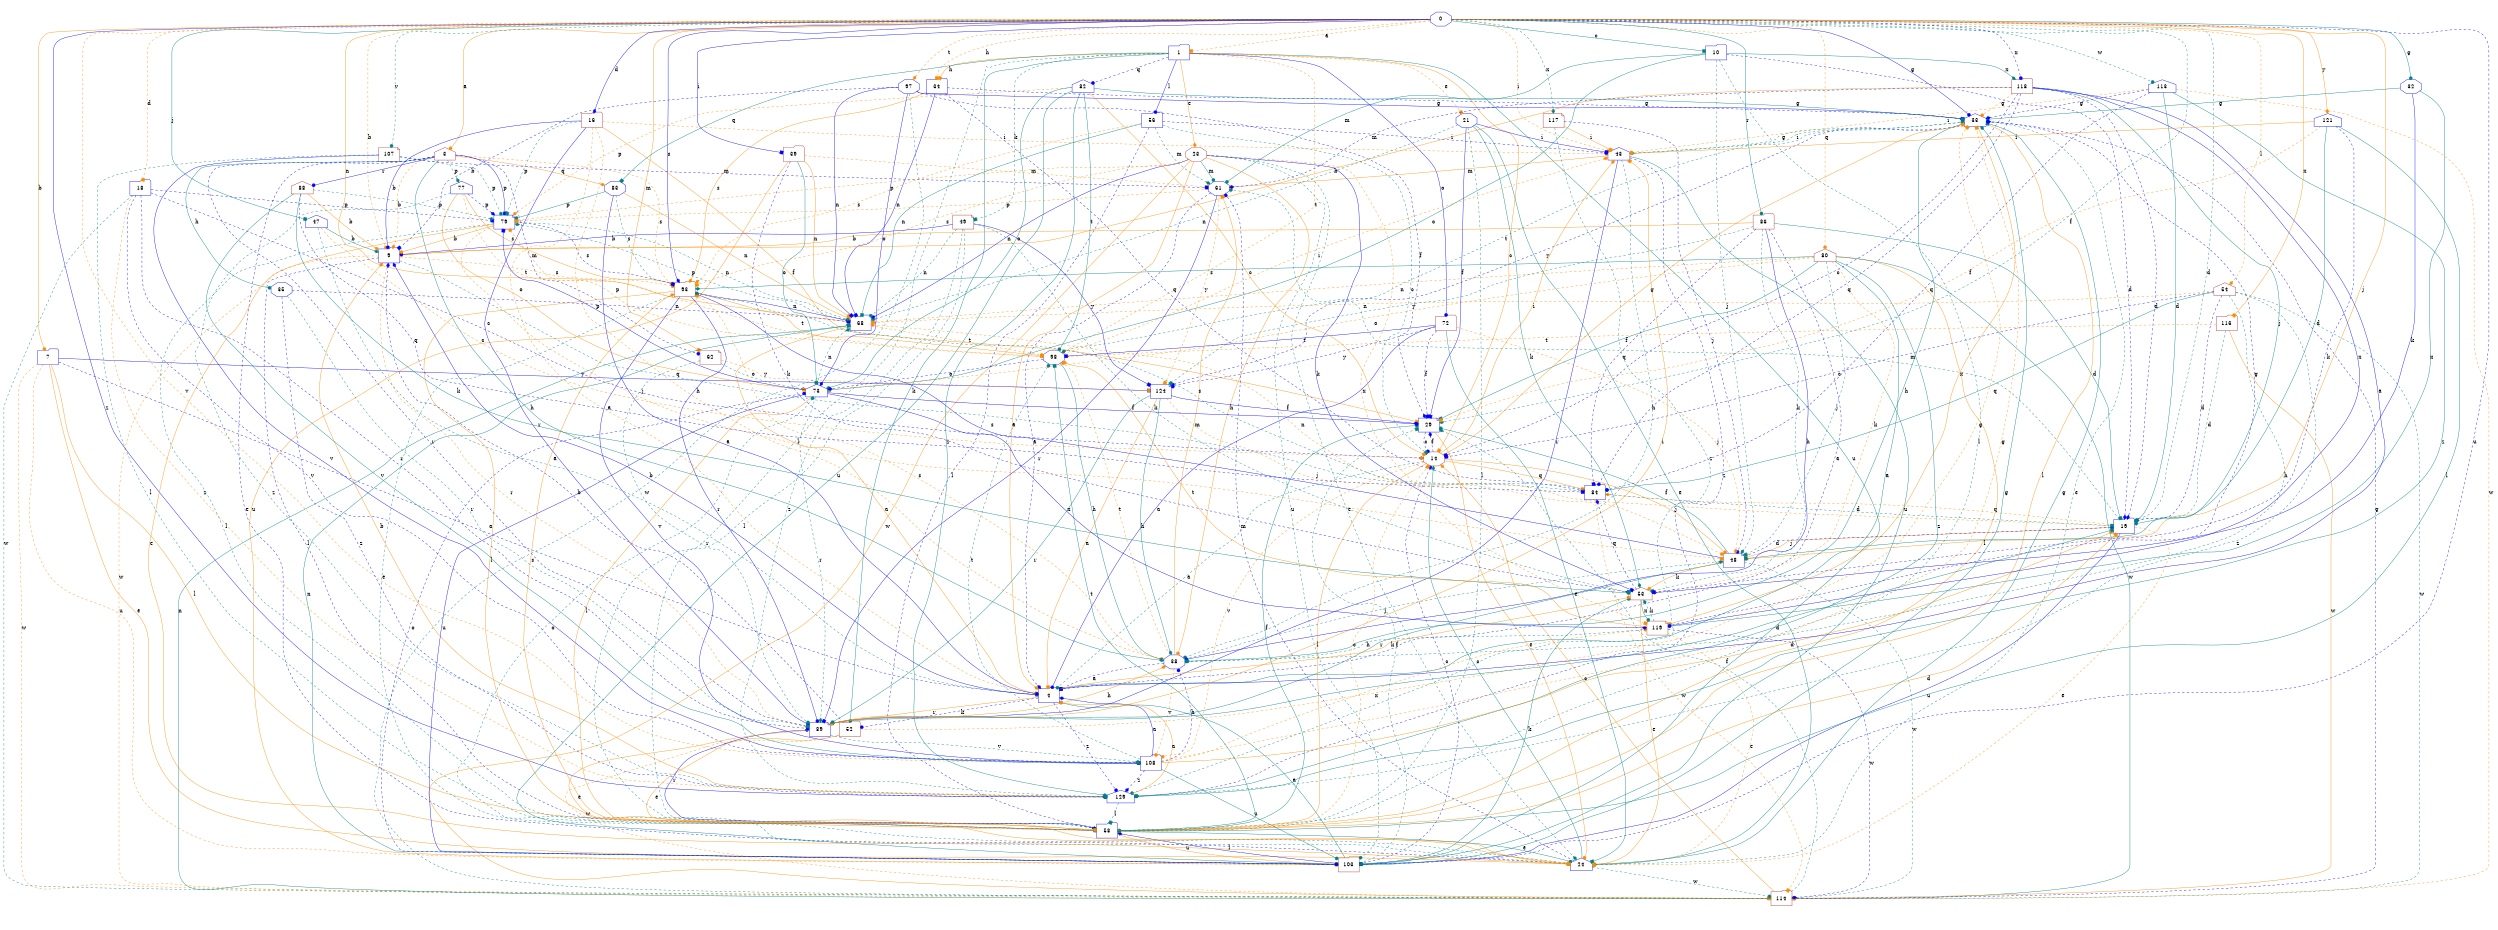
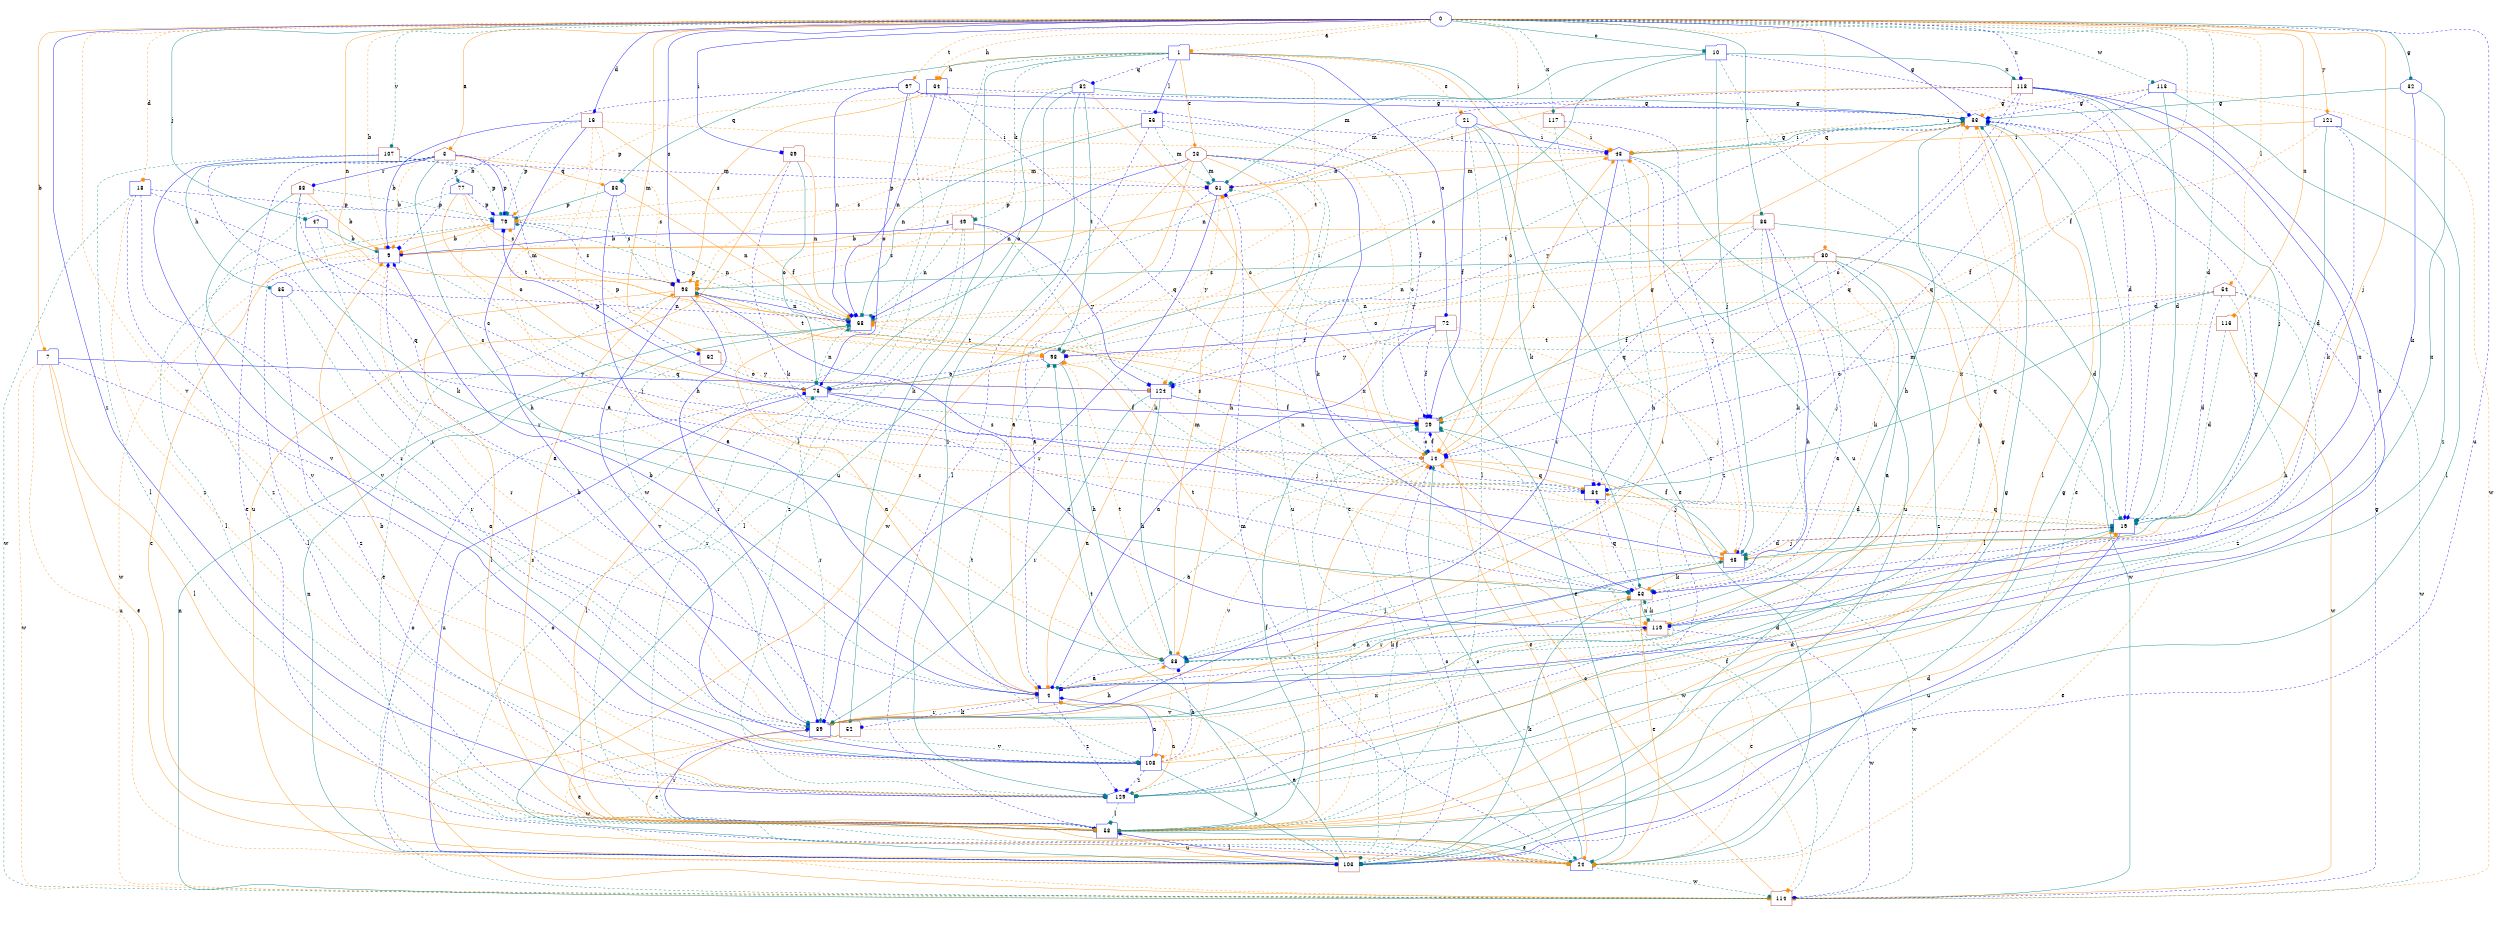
edge "33" -> "43": style dashed -> solid
edge "9" -> "93": now "49" -> "93"
edge "10" -> "48": style dashed -> solid
